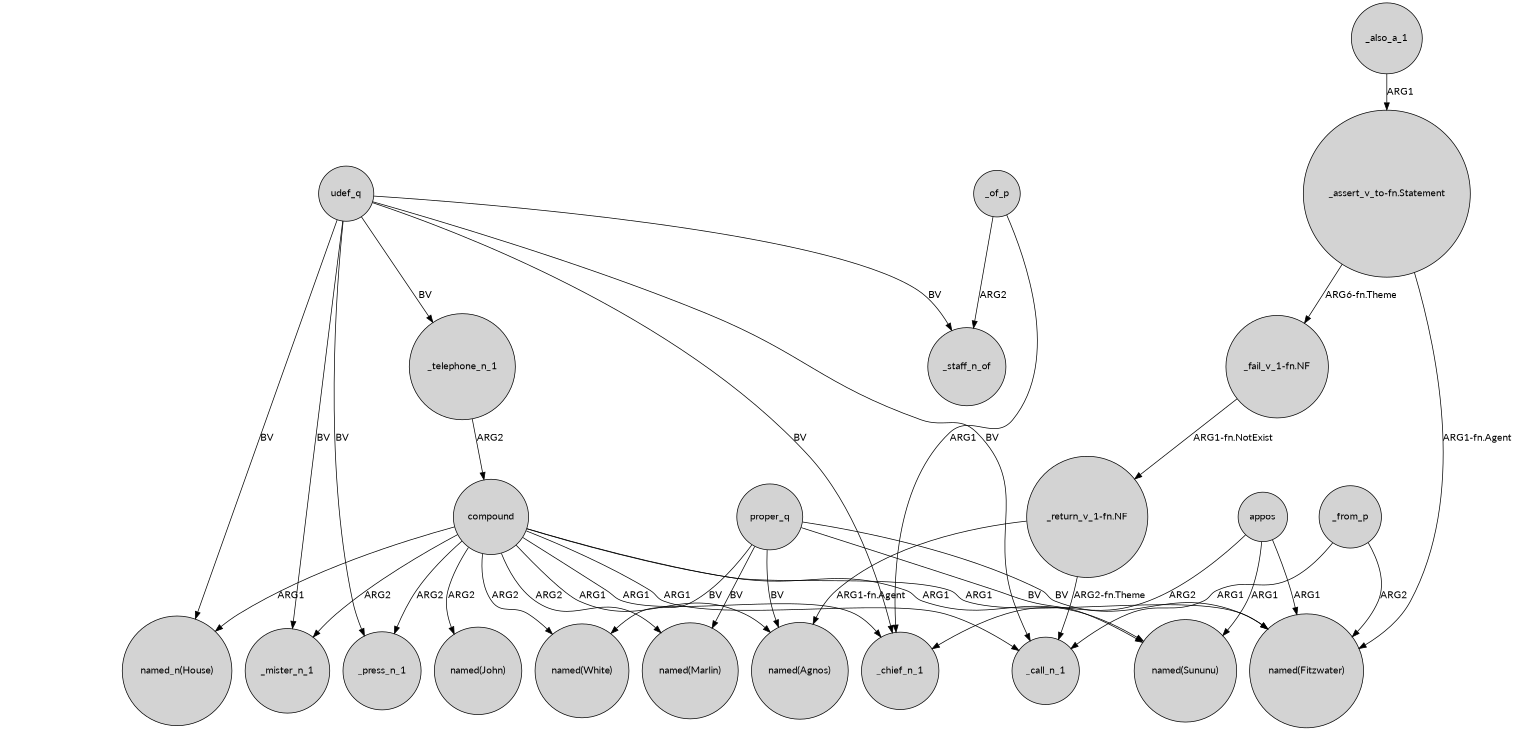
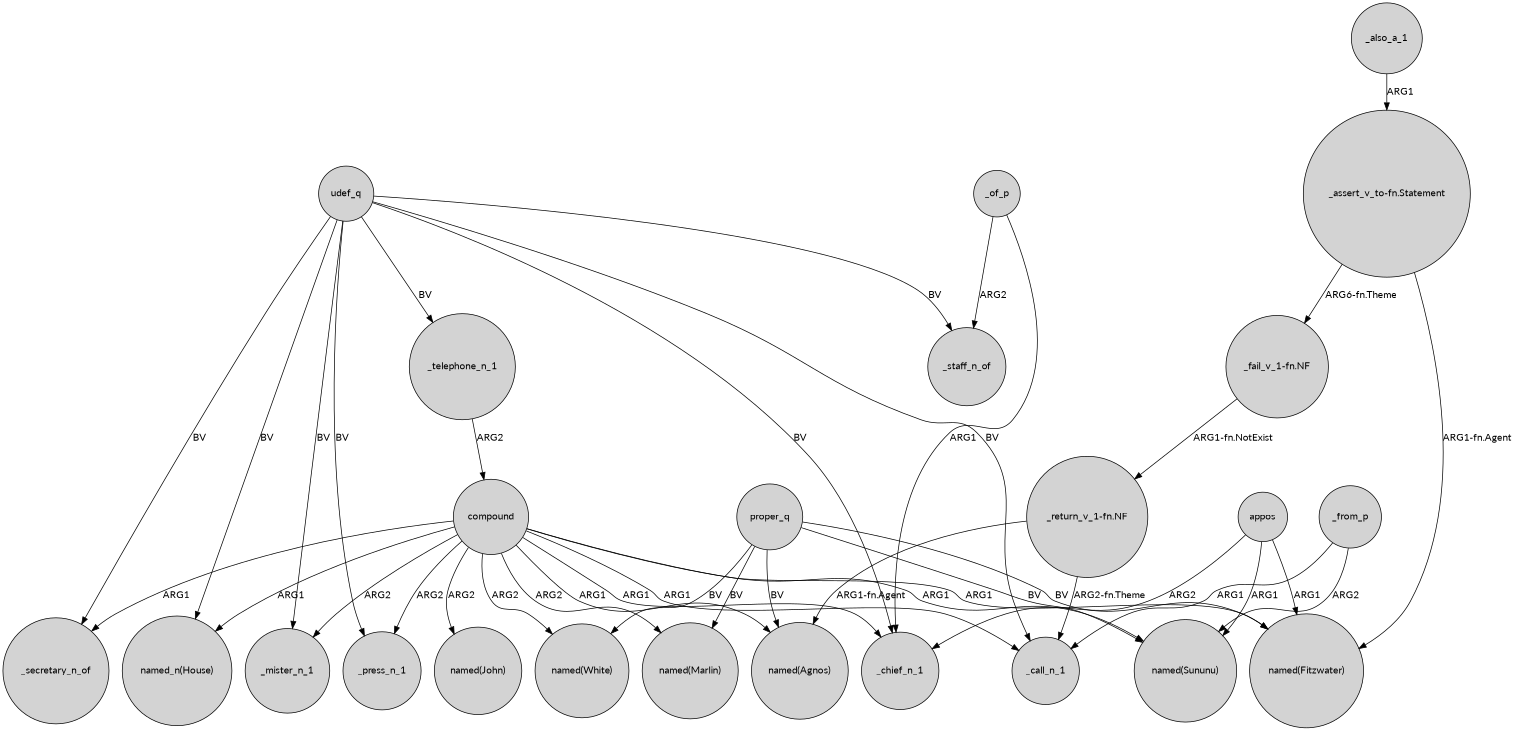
edge "_from_p" -> "named(Fitzwater)": now "_from_p" -> "named(Sununu)"
node "_secretary_n_of": added
